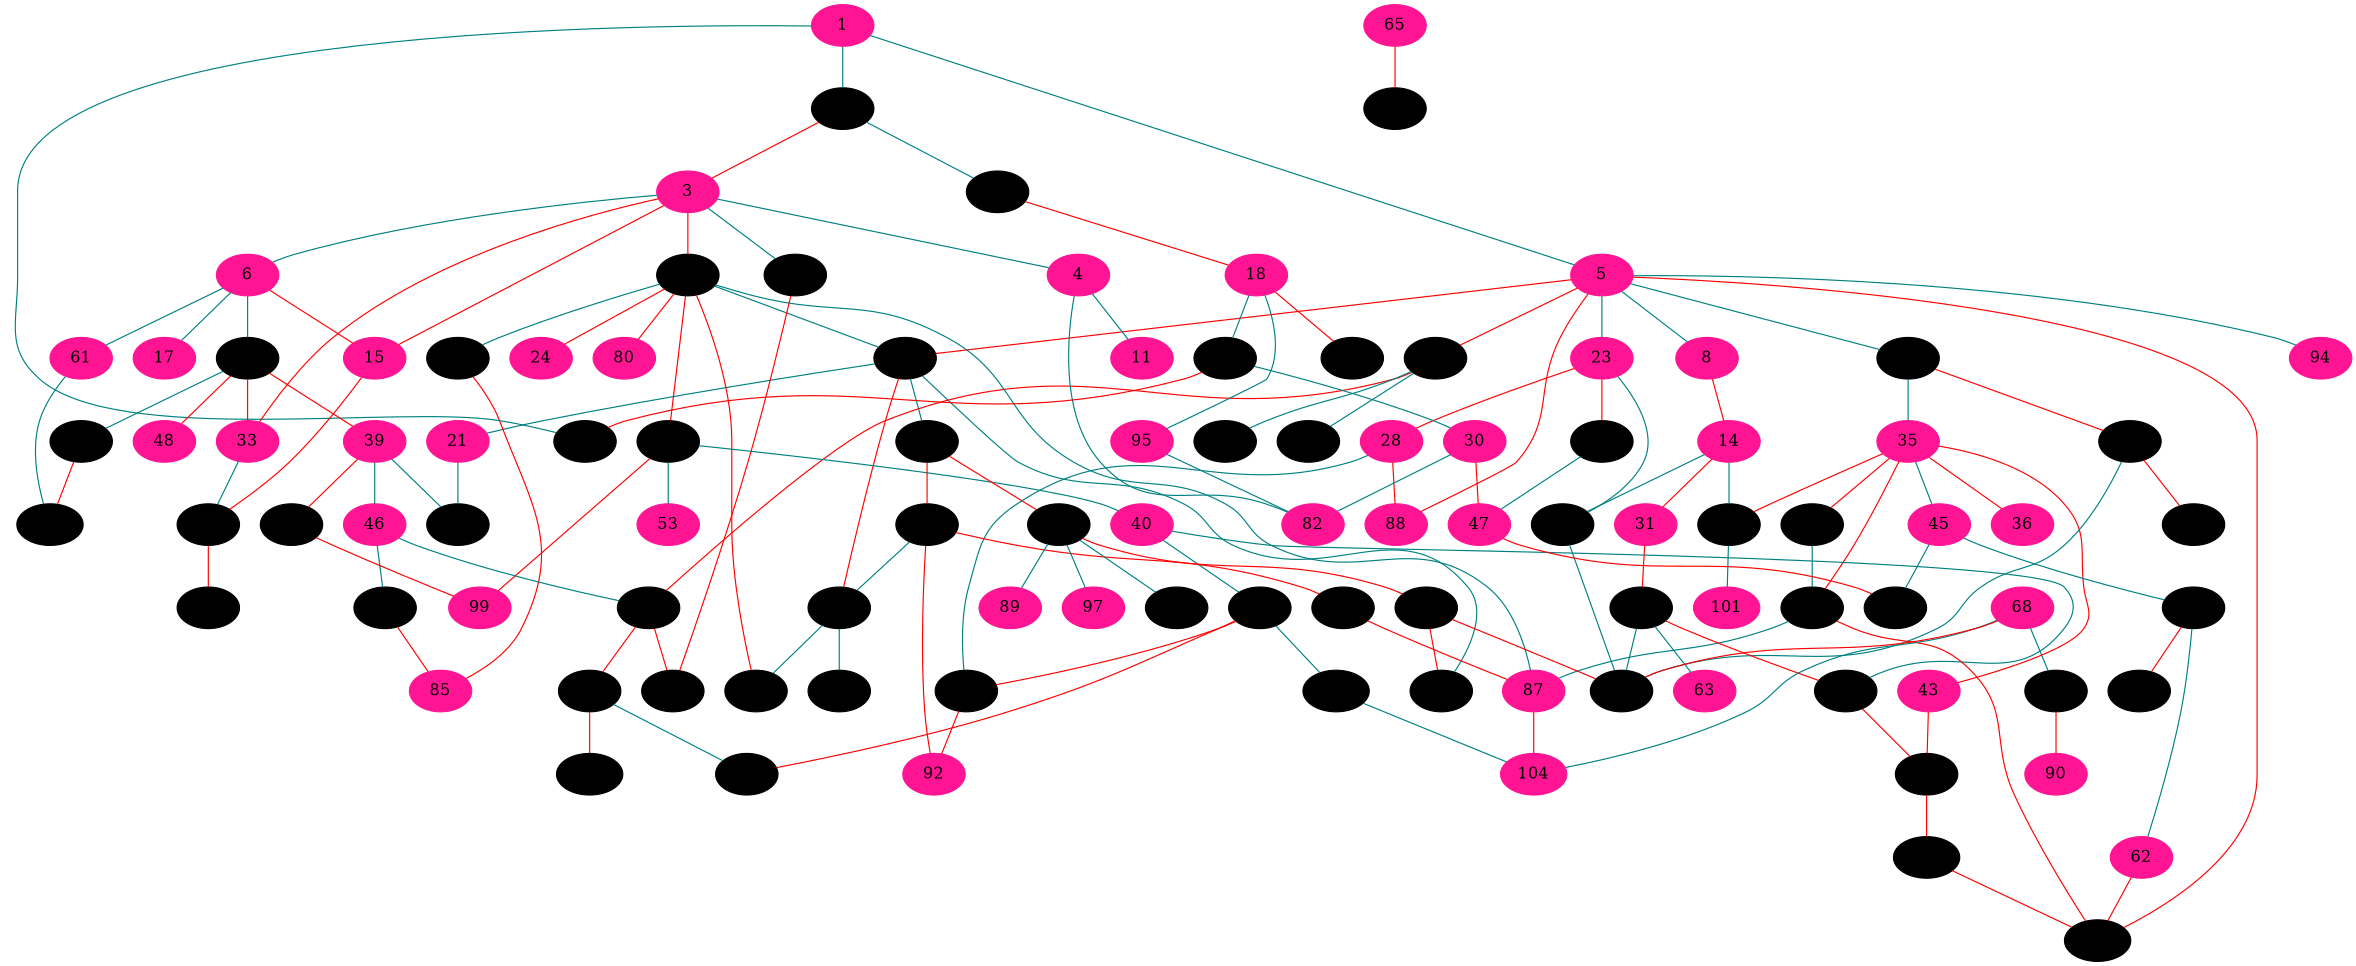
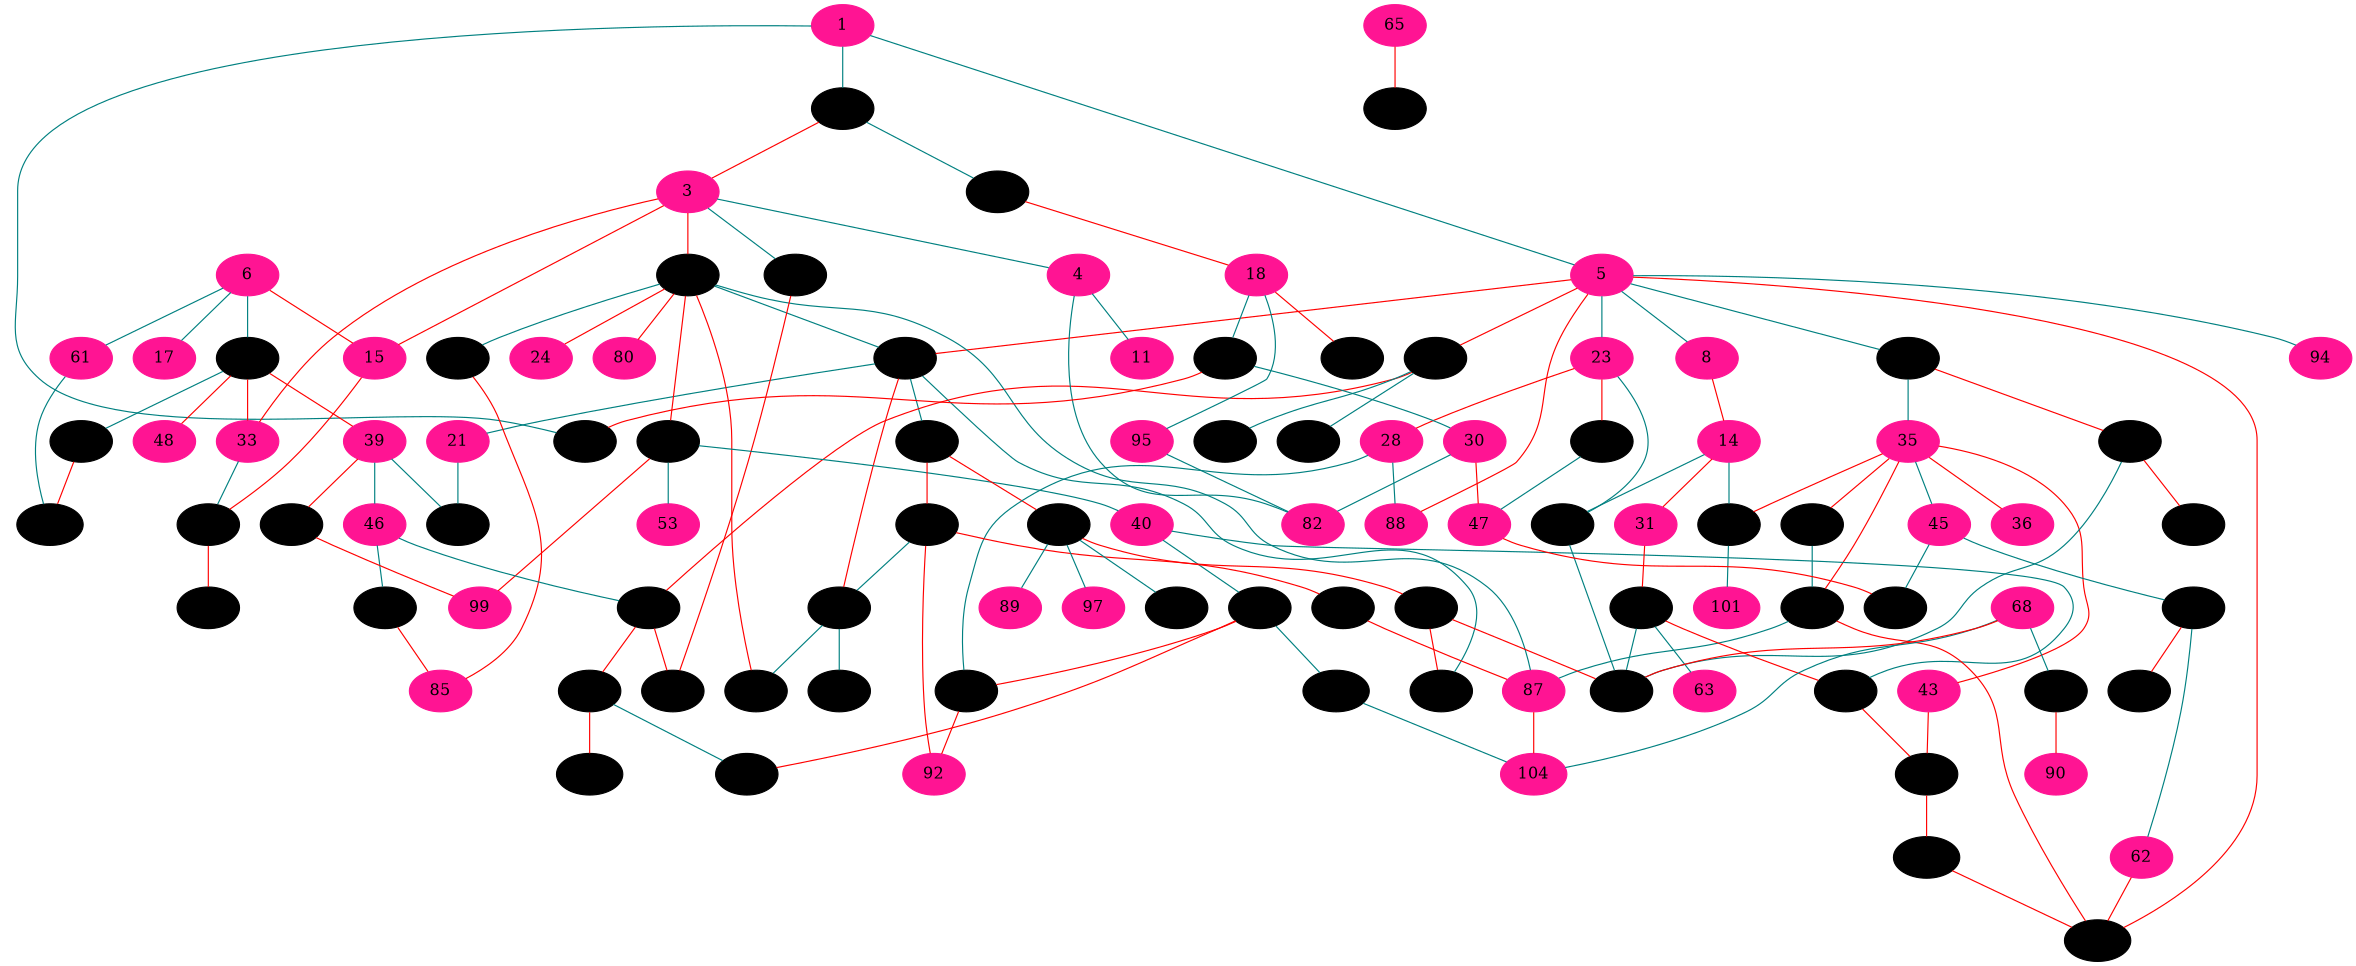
edge "3" -- "6": removed
edge "28" -- "88": color red -> teal
